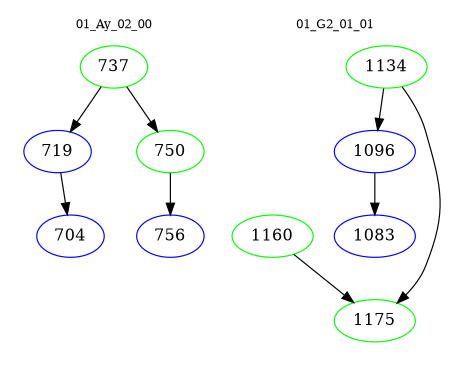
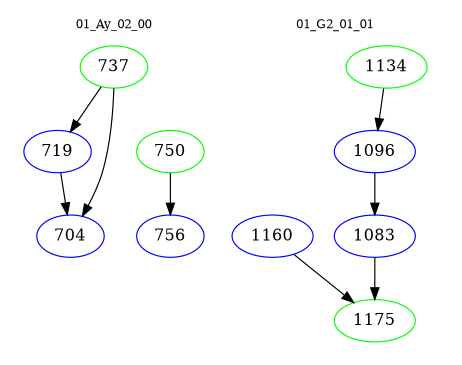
edge "737" -> "750": now "737" -> "704"
edge "1134" -> "1175": now "1083" -> "1175"
node "1160": color green -> blue
